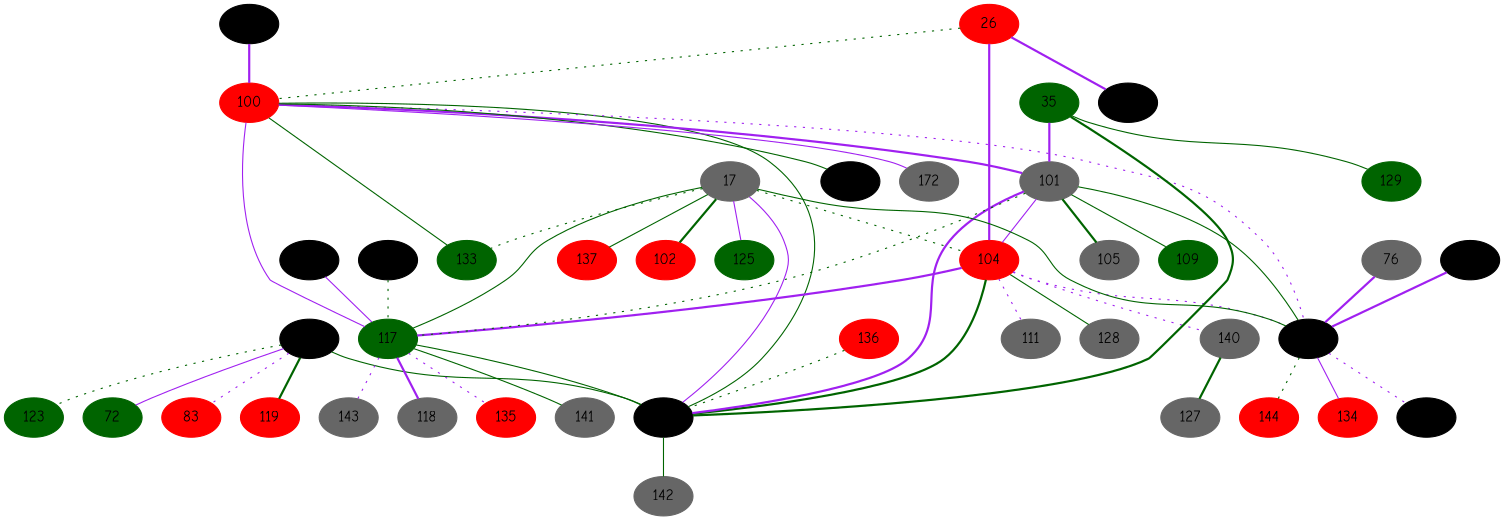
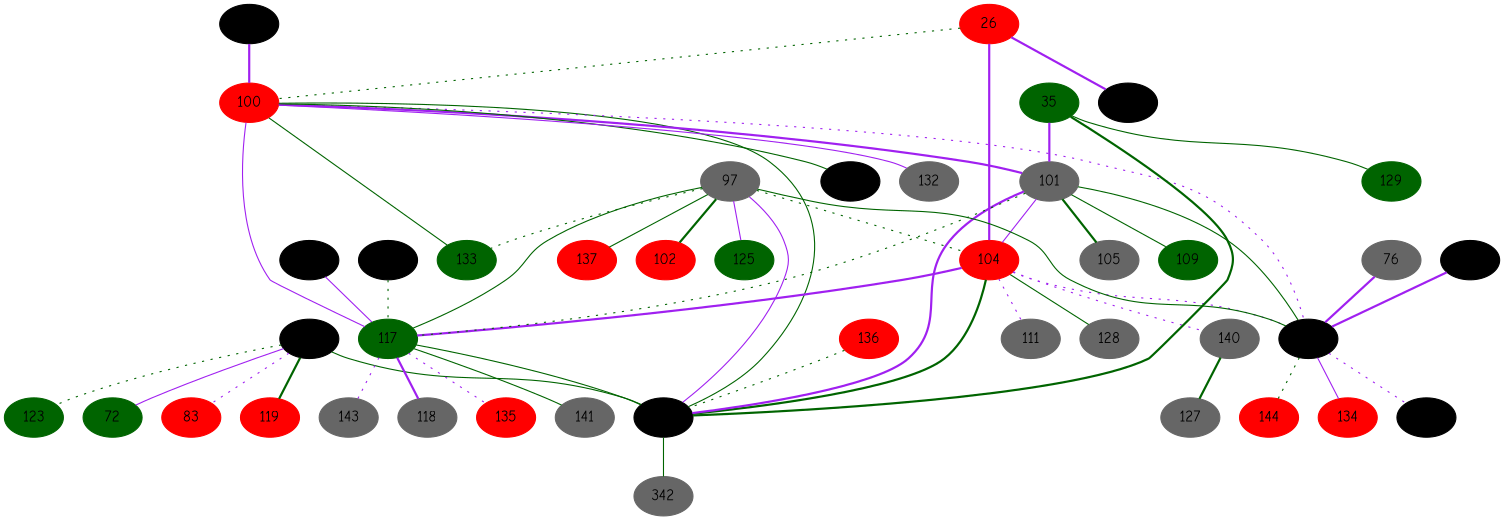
node "17": label "17" -> "97"
node "172": label "172" -> "132"
node "142": label "142" -> "342"
